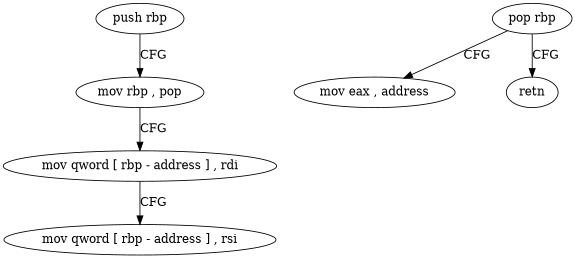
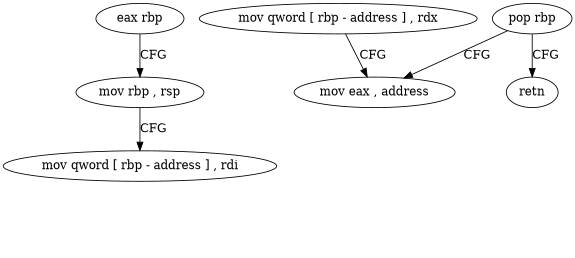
node "push rbp": label "push rbp" -> "eax rbp"
node "mov qword [ rbp - address ] , rdx": added
node "mov rbp , pop": label "mov rbp , pop" -> "mov rbp , rsp"
node "mov qword [ rbp - address ] , rsi": removed
